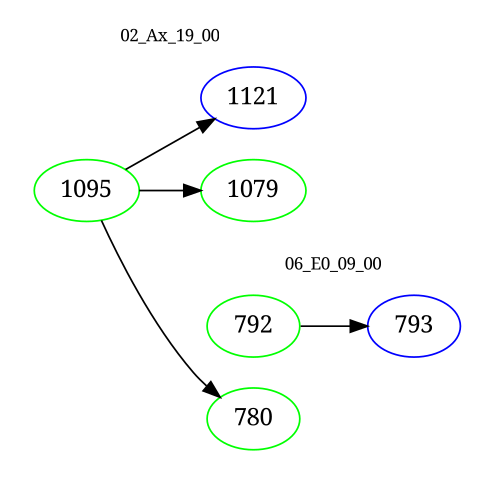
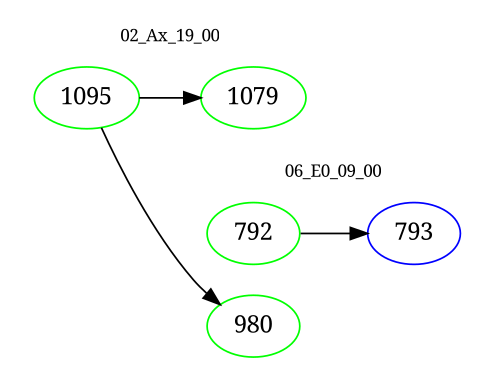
node "1121": removed
node "780": label "780" -> "980"
